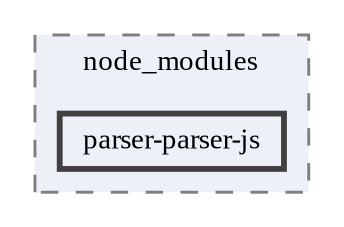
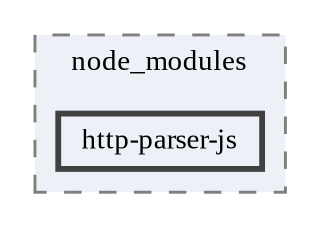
node "parser-parser-js": label "parser-parser-js" -> "http-parser-js"
